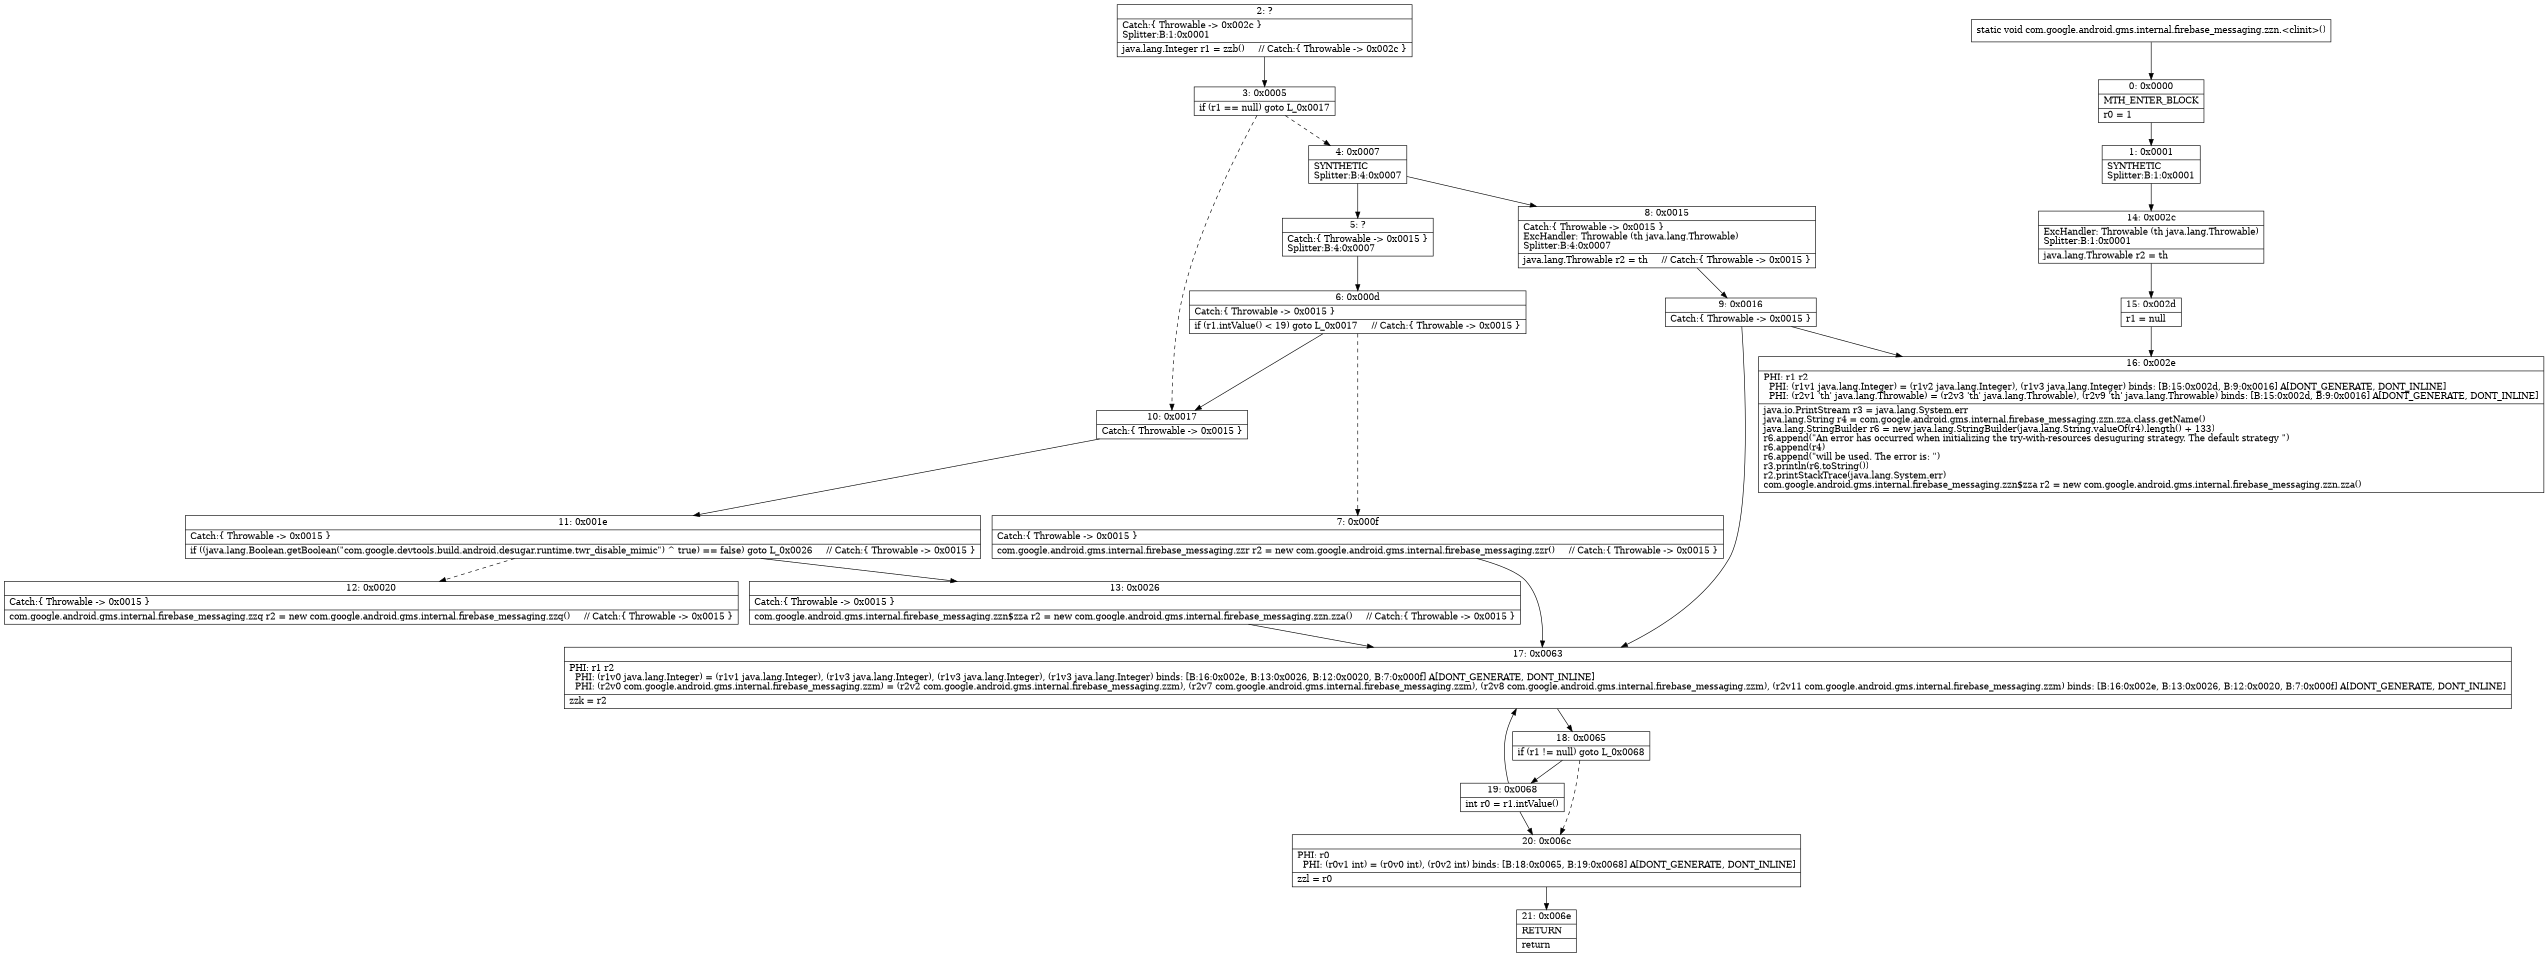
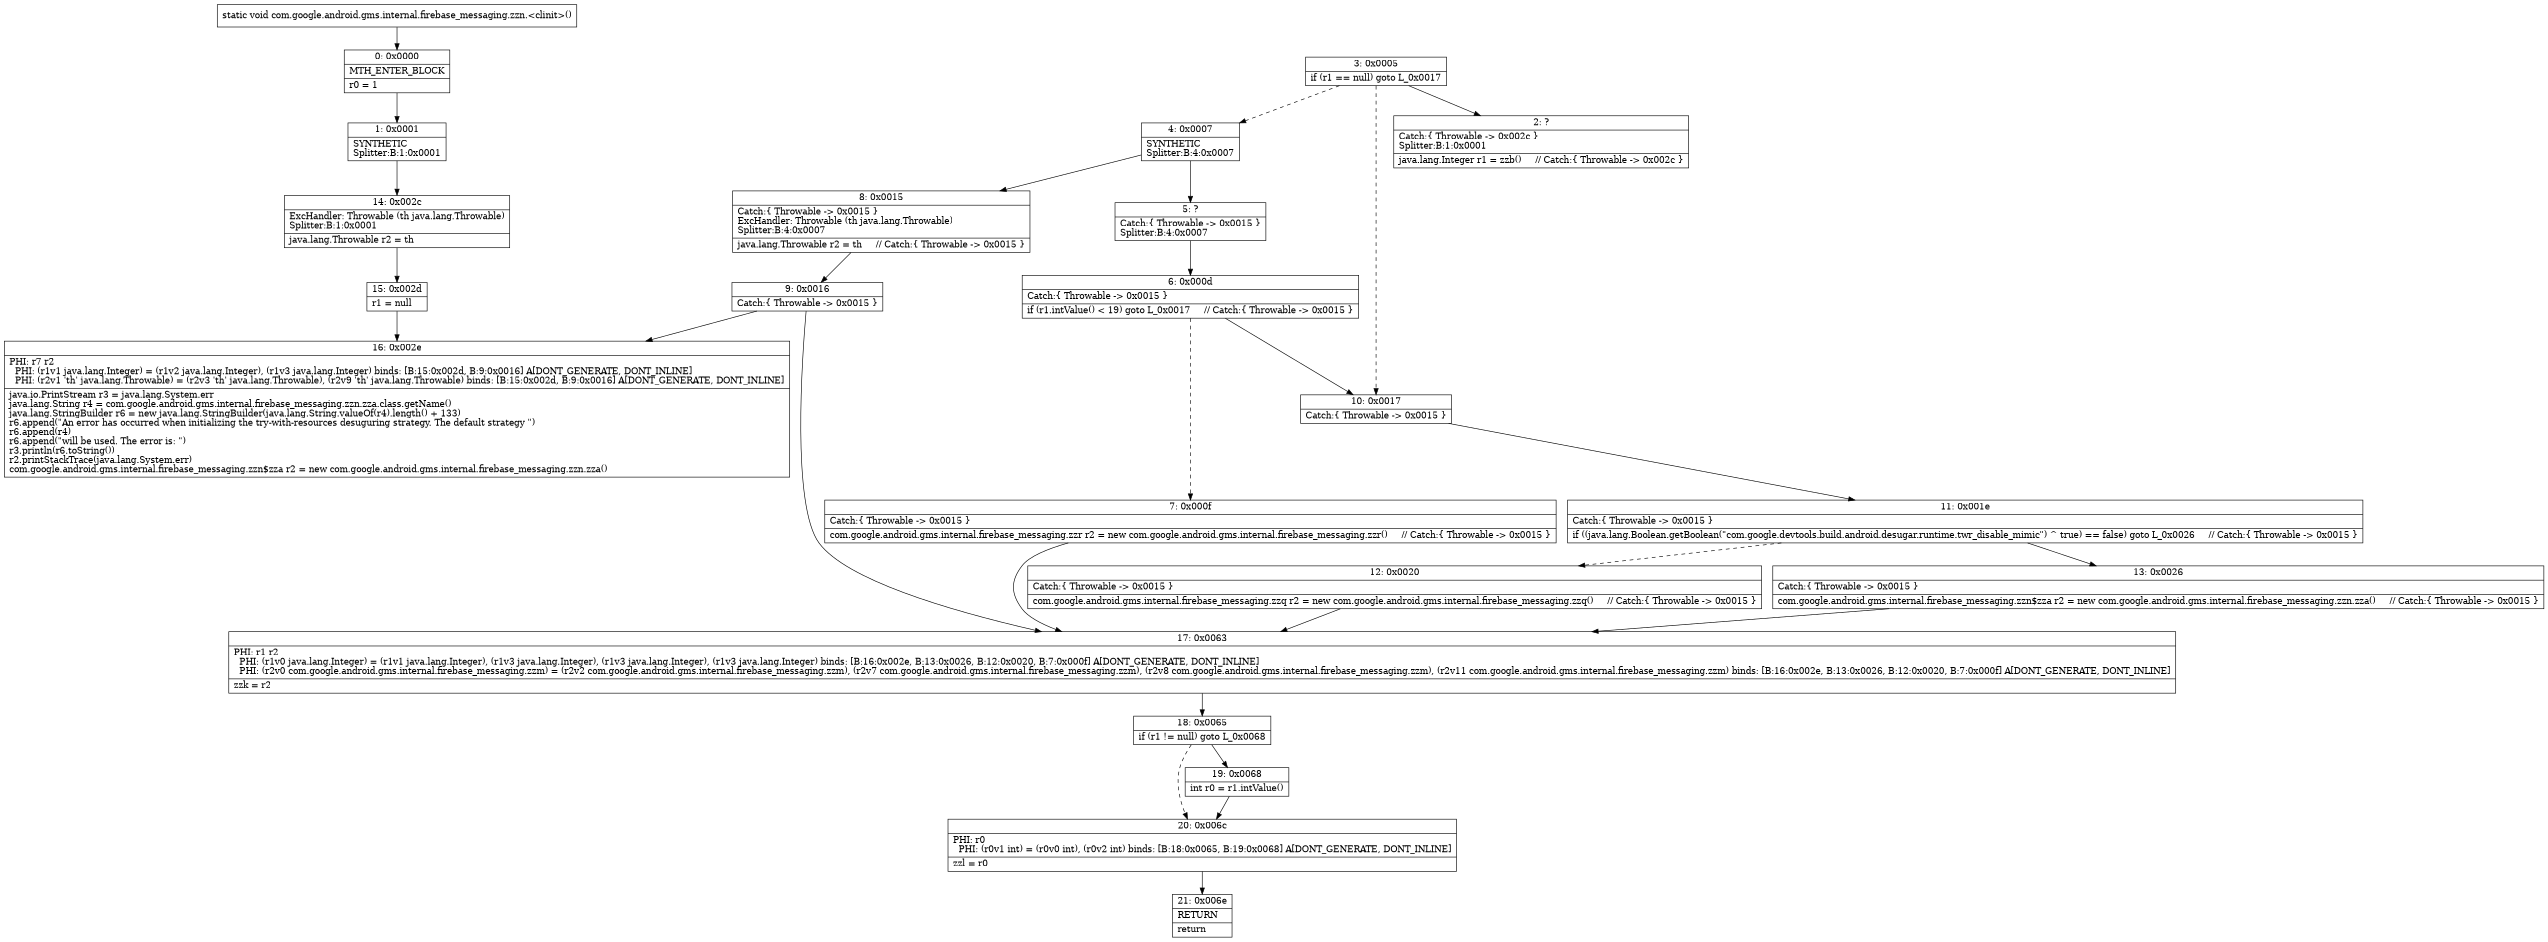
edge "2: ?" -> "3: 0x0005": reversed
node "16: 0x002e": text "PHI: r1 r2" -> "PHI: r7 r2"
edge "19: 0x0068" -> "17: 0x0063": now "12: 0x0020" -> "17: 0x0063"
